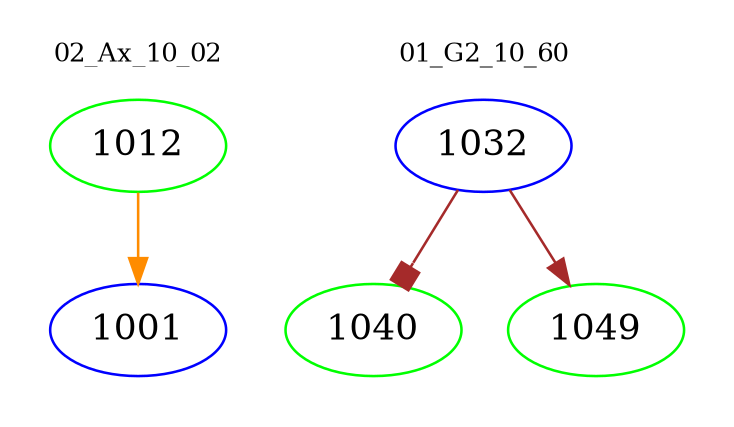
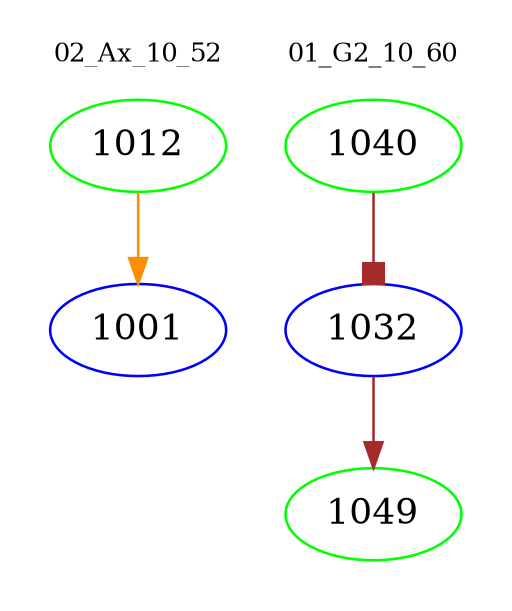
cluster "02_Ax_10_02": label "02_Ax_10_02" -> "02_Ax_10_52"
edge "1032" -> "1040": reversed
